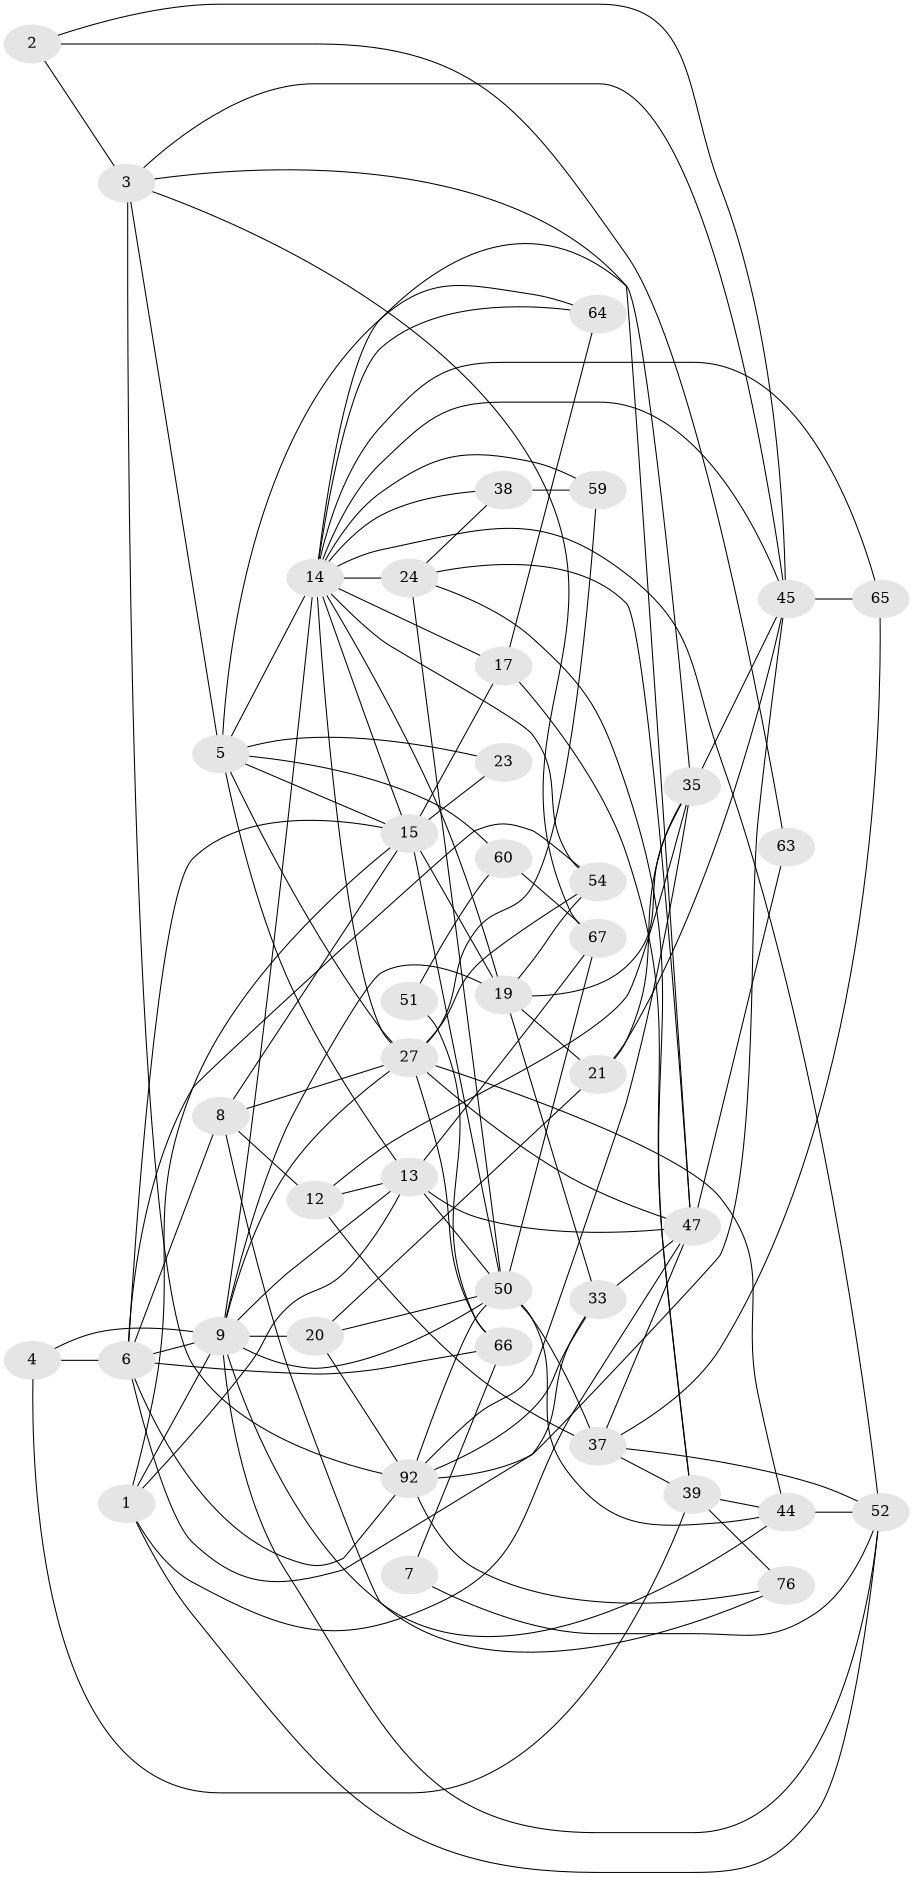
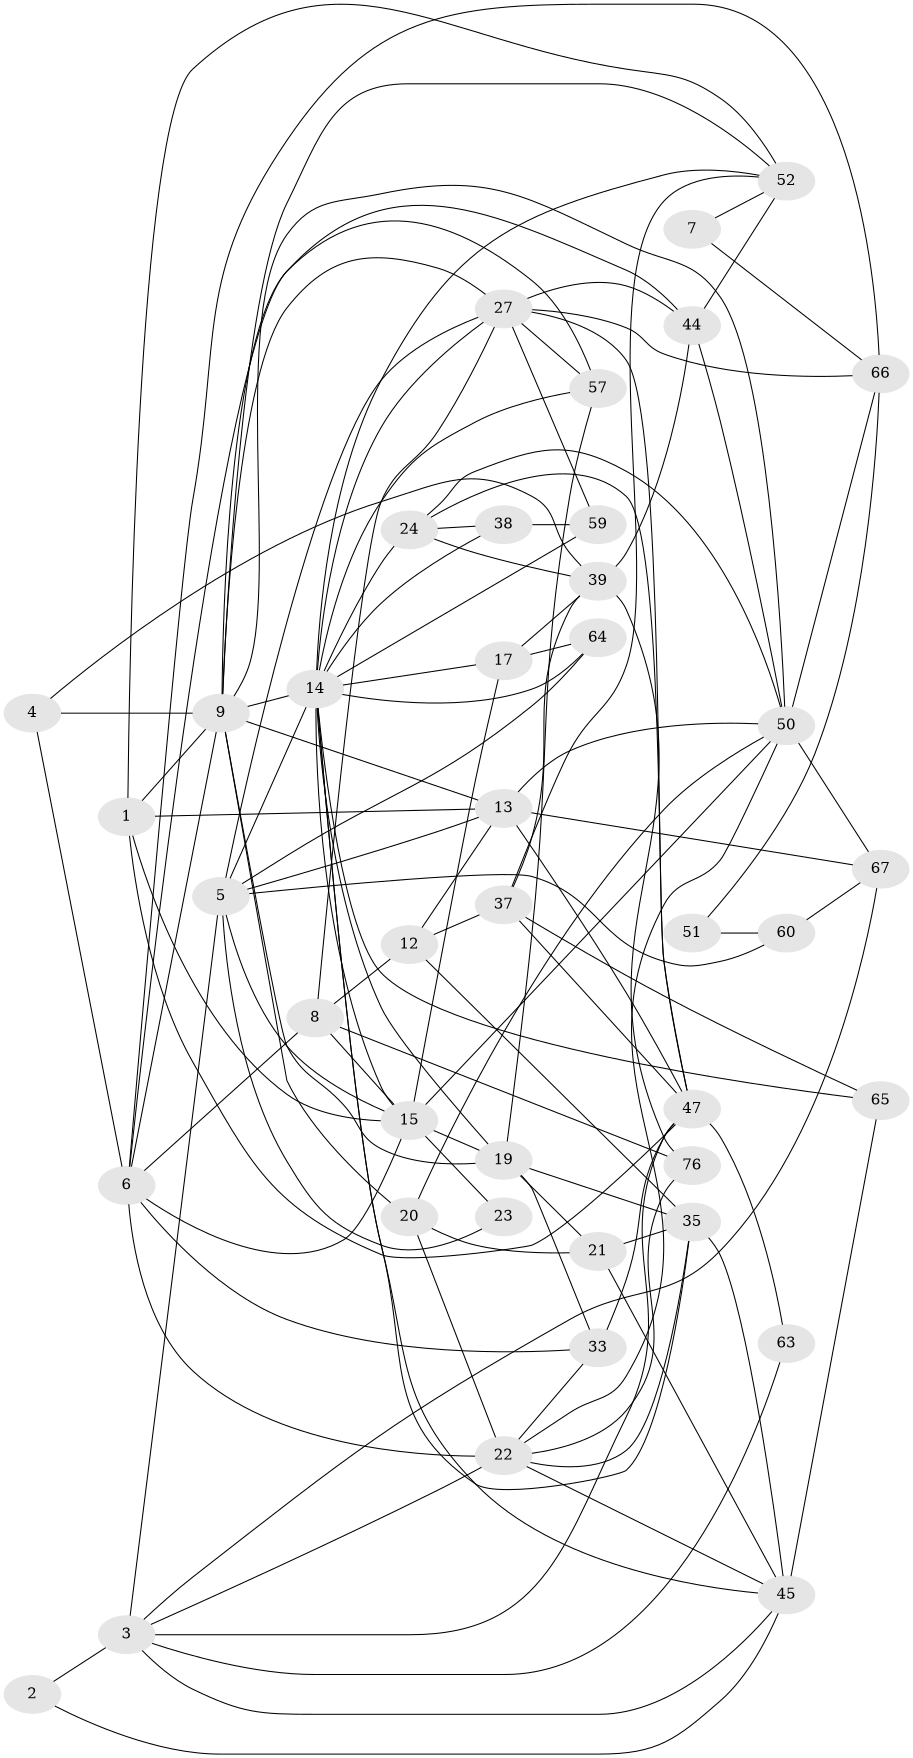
edge "2" -- "63": now "3" -- "63"
node "54": label "54" -> "57"
edge "50" -- "37": now "50" -- "66"
node "92": label "92" -> "22"
